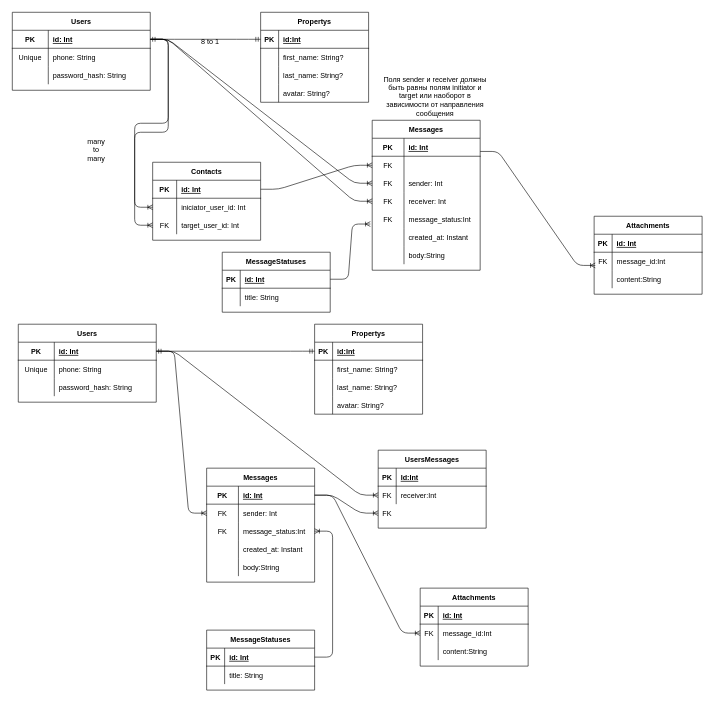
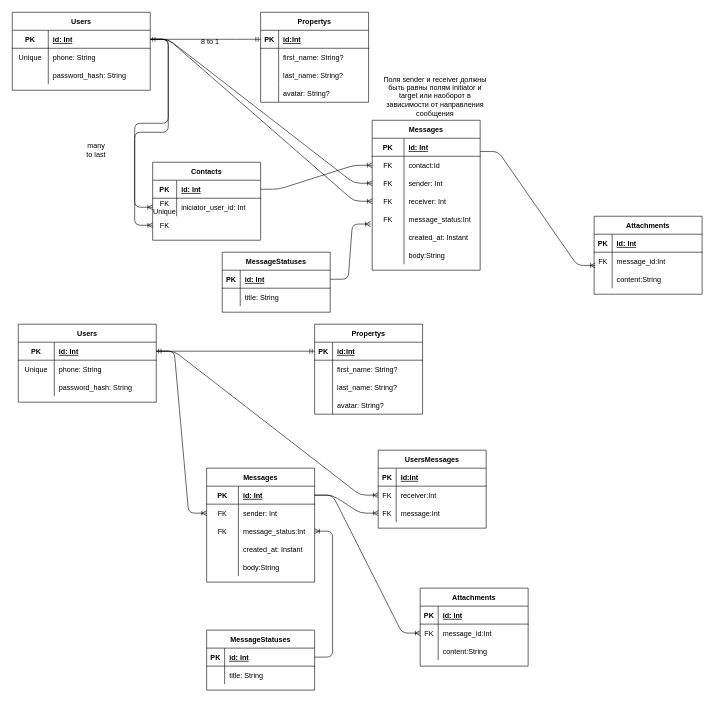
node "many to many": label "many to many" -> "many to last"
node "contact:Id": added
node "FK Unique": added
node "target_user_id: Int": removed
node "message:Int": added
